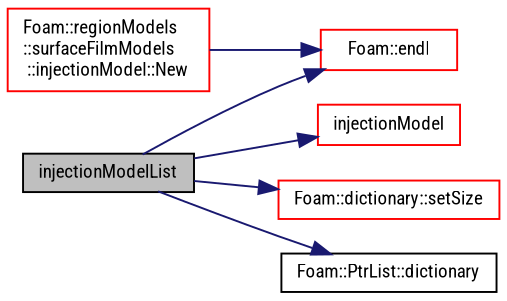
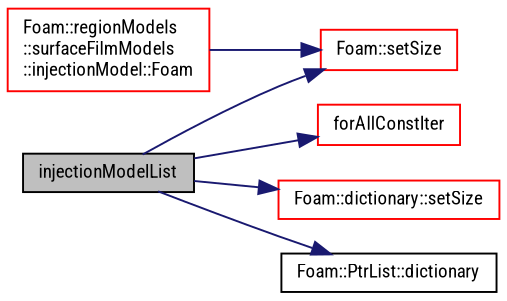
node "Foam::regionModels ::surfaceFilmModels ::injectionModel::New": label "Foam::regionModels ::surfaceFilmModels ::injectionModel::New" -> "Foam::regionModels ::surfaceFilmModels ::injectionModel::Foam"
node "Foam::endl": label "Foam::endl" -> "Foam::setSize"
node "injectionModel": label "injectionModel" -> "forAllConstIter"
